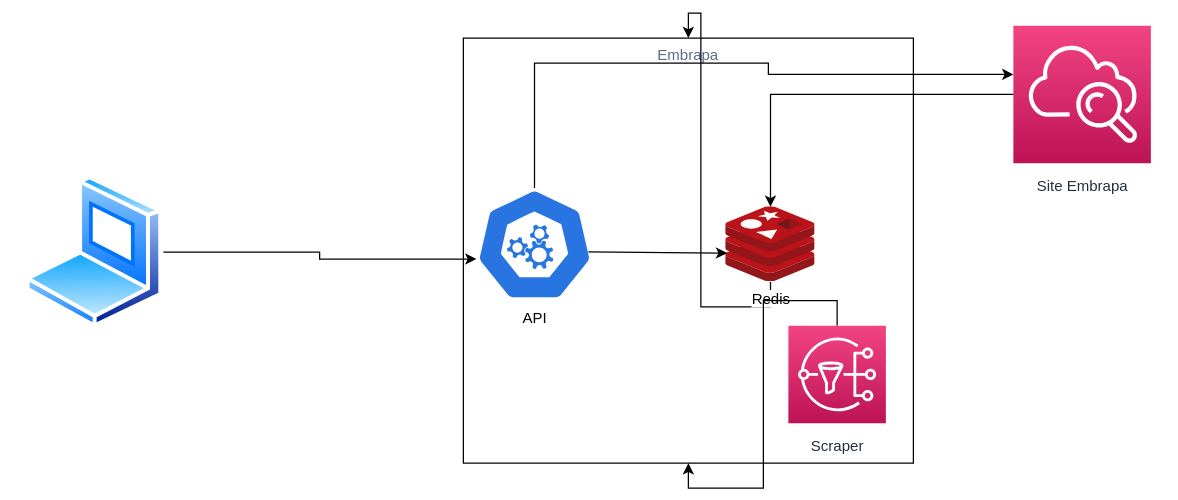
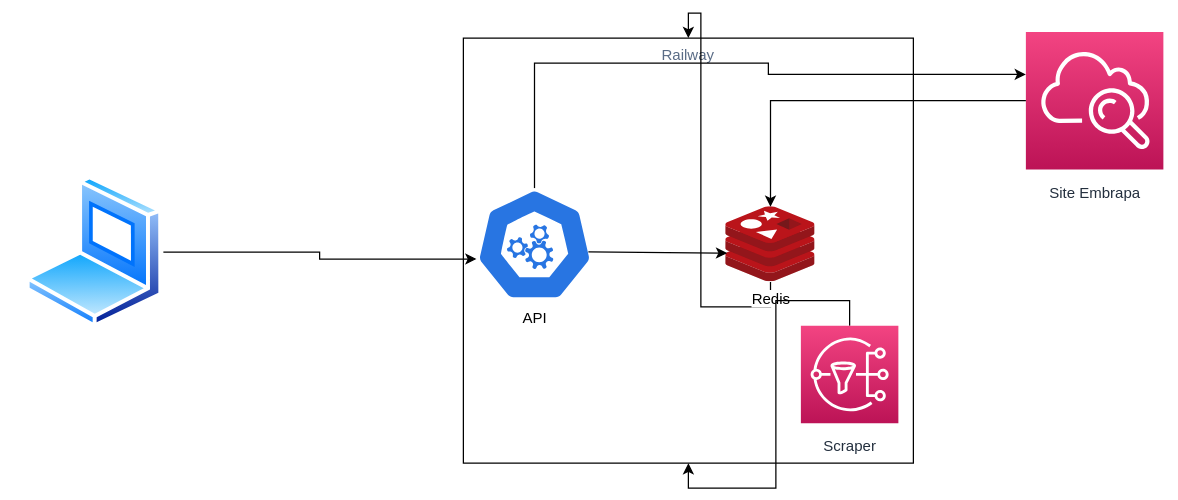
node "Embrapa": label "Embrapa" -> "Railway"
node "Site Embrapa": moved (1082, 94) -> (1094, 101)
node "Scraper": moved (837, 374) -> (849, 374)
